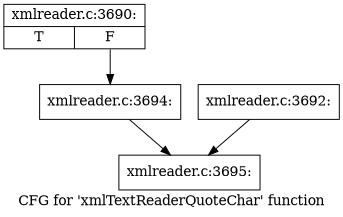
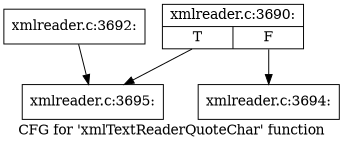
edge "xmlreader.c:3694:" -> "xmlreader.c:3695:": now "xmlreader.c:3690:" -> "xmlreader.c:3695:"
